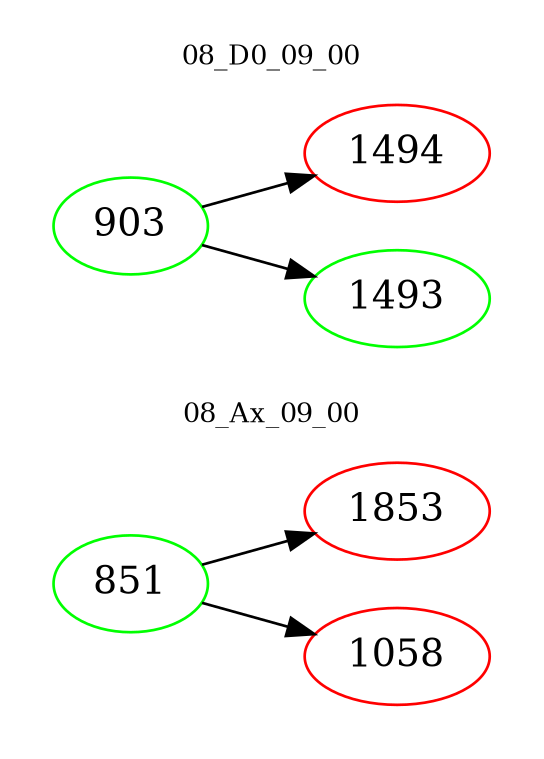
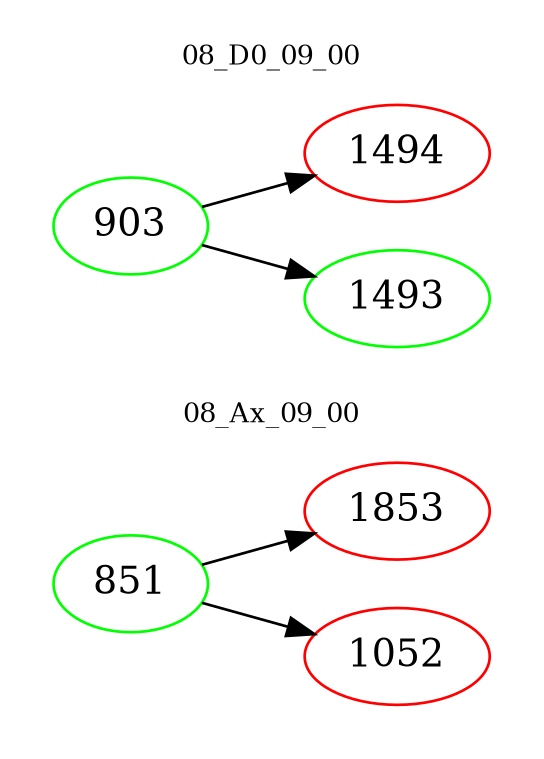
node "1058": label "1058" -> "1052"
